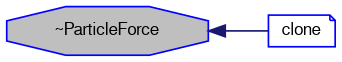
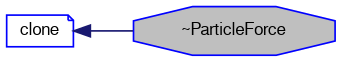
edge "clone" -> "~ParticleForce": reversed
